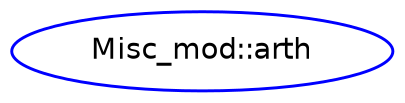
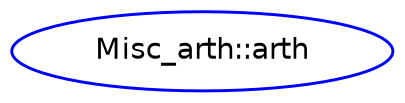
node "Misc_mod::arth": label "Misc_mod::arth" -> "Misc_arth::arth"
